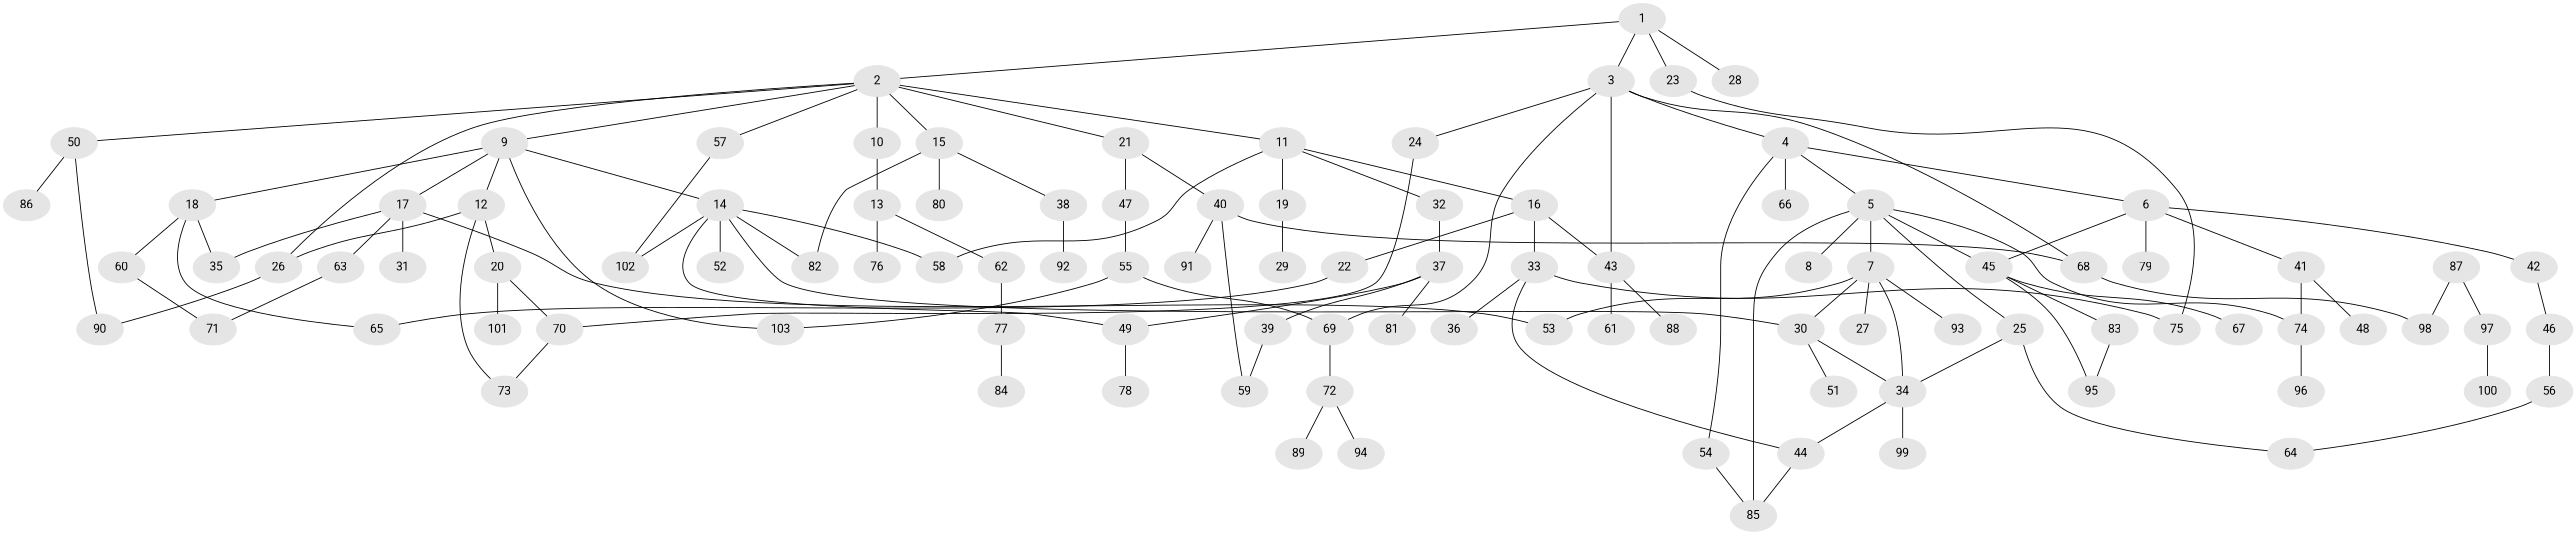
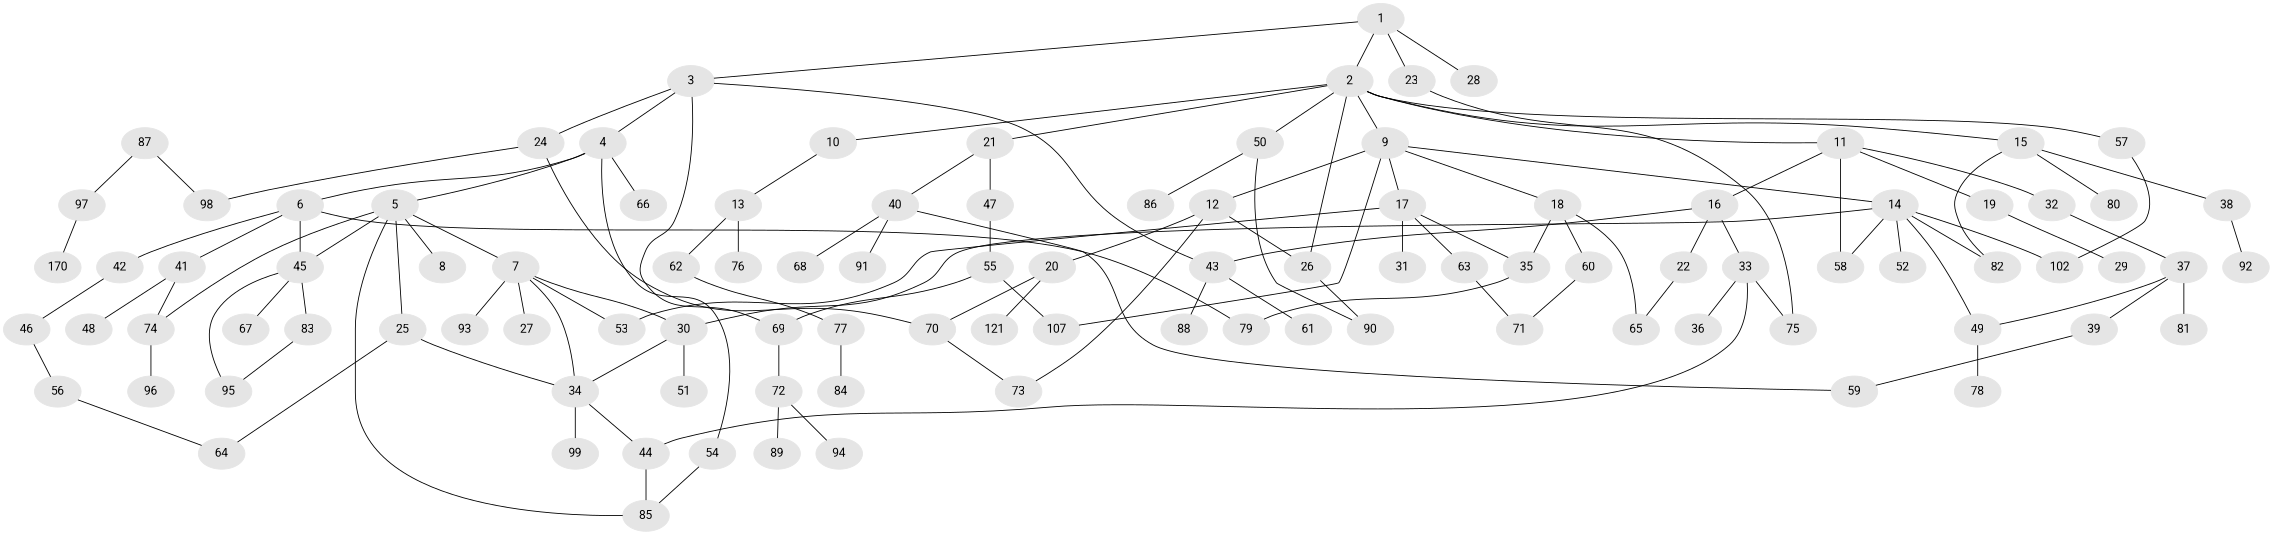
edge "3" -- "68": removed
edge "35" -- "79": added
edge "68" -- "98": now "24" -- "98"
node "101": label "101" -> "121"
node "103": label "103" -> "107"
node "100": label "100" -> "170"
